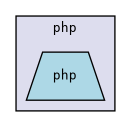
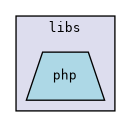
cluster "php": label "php" -> "libs"
